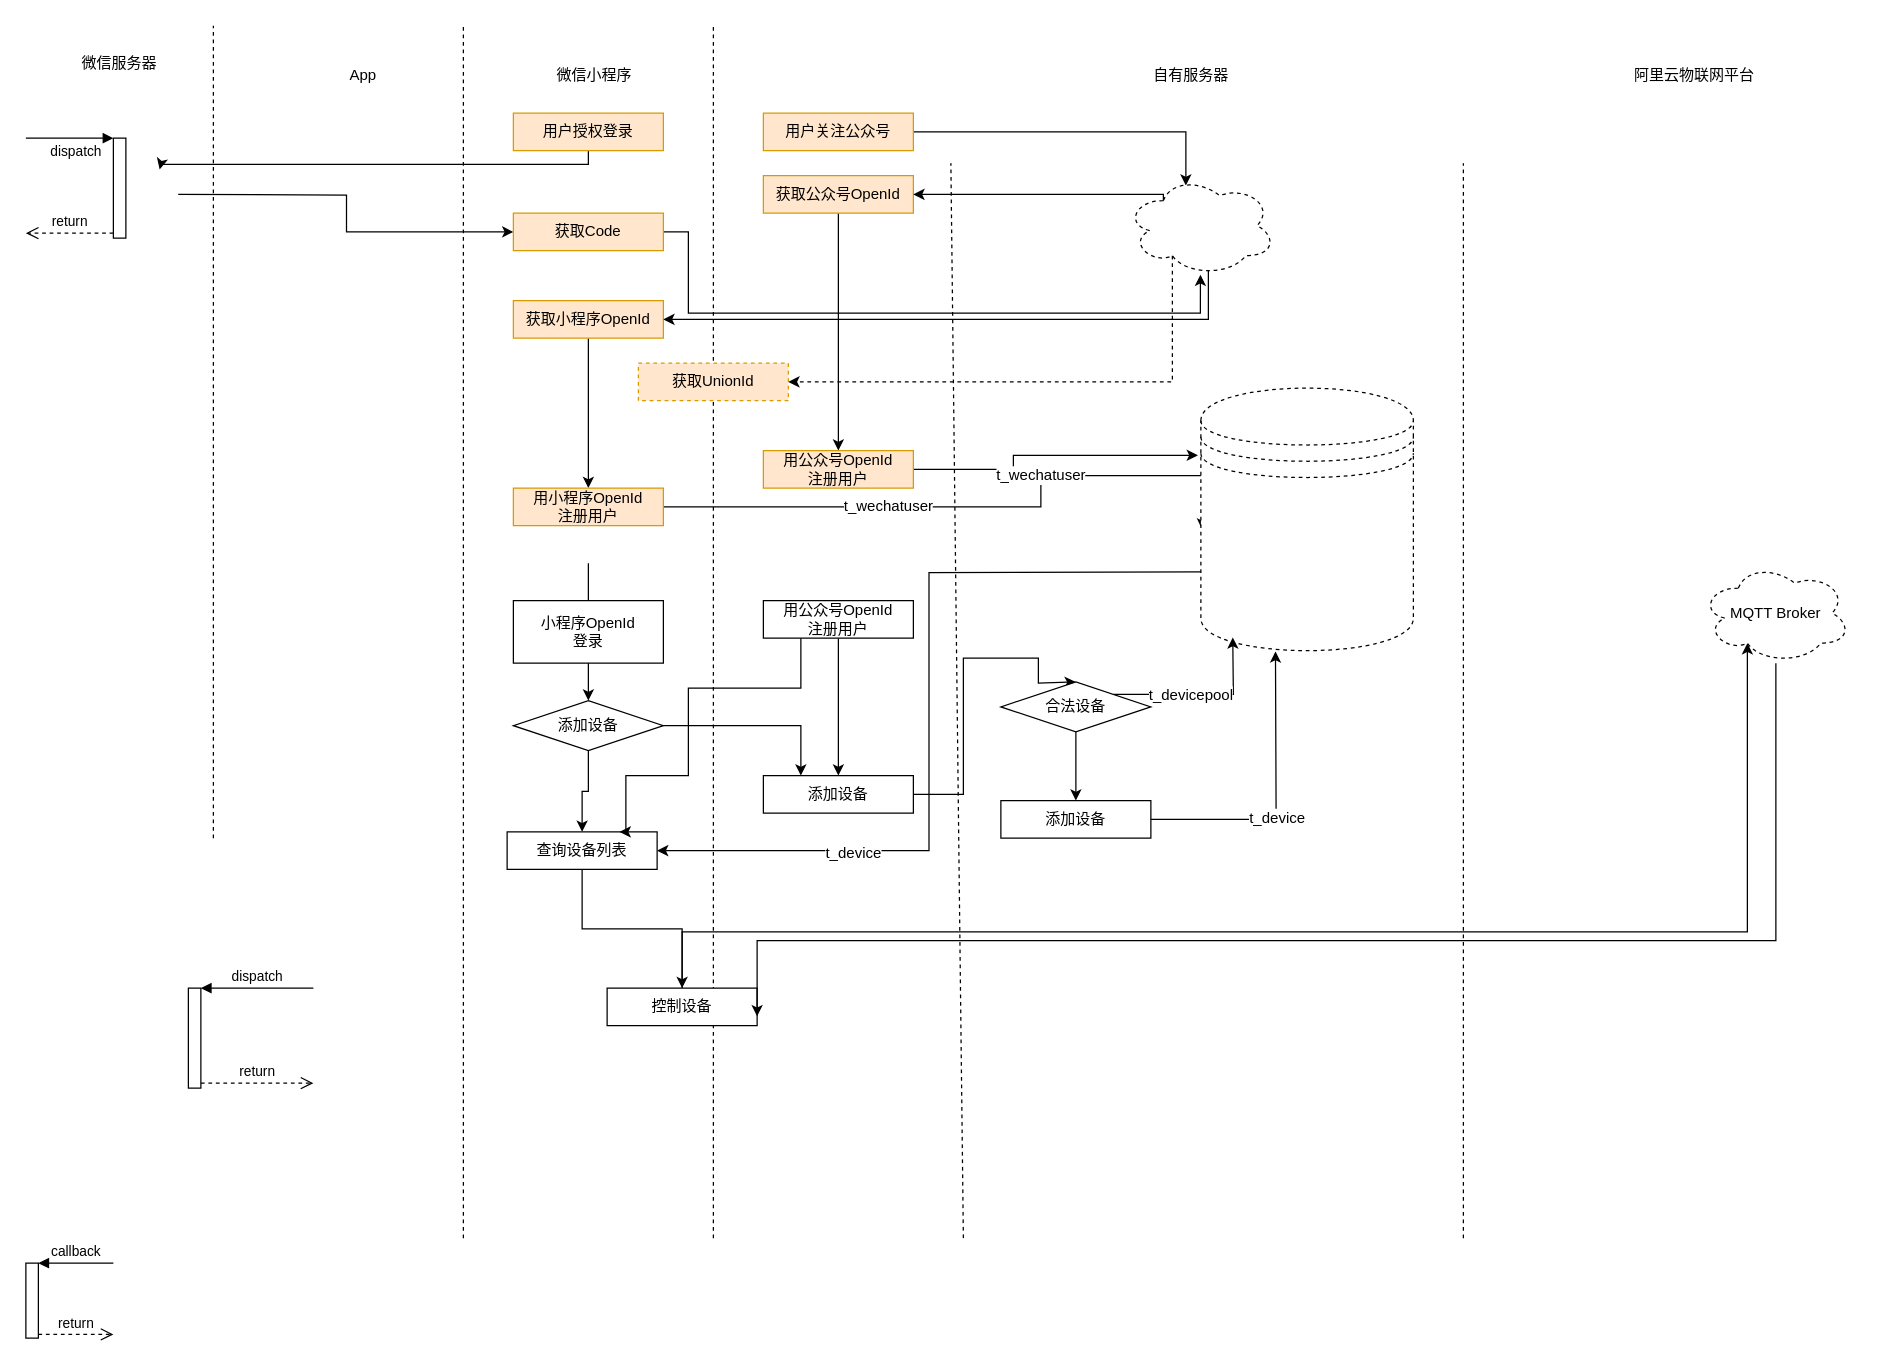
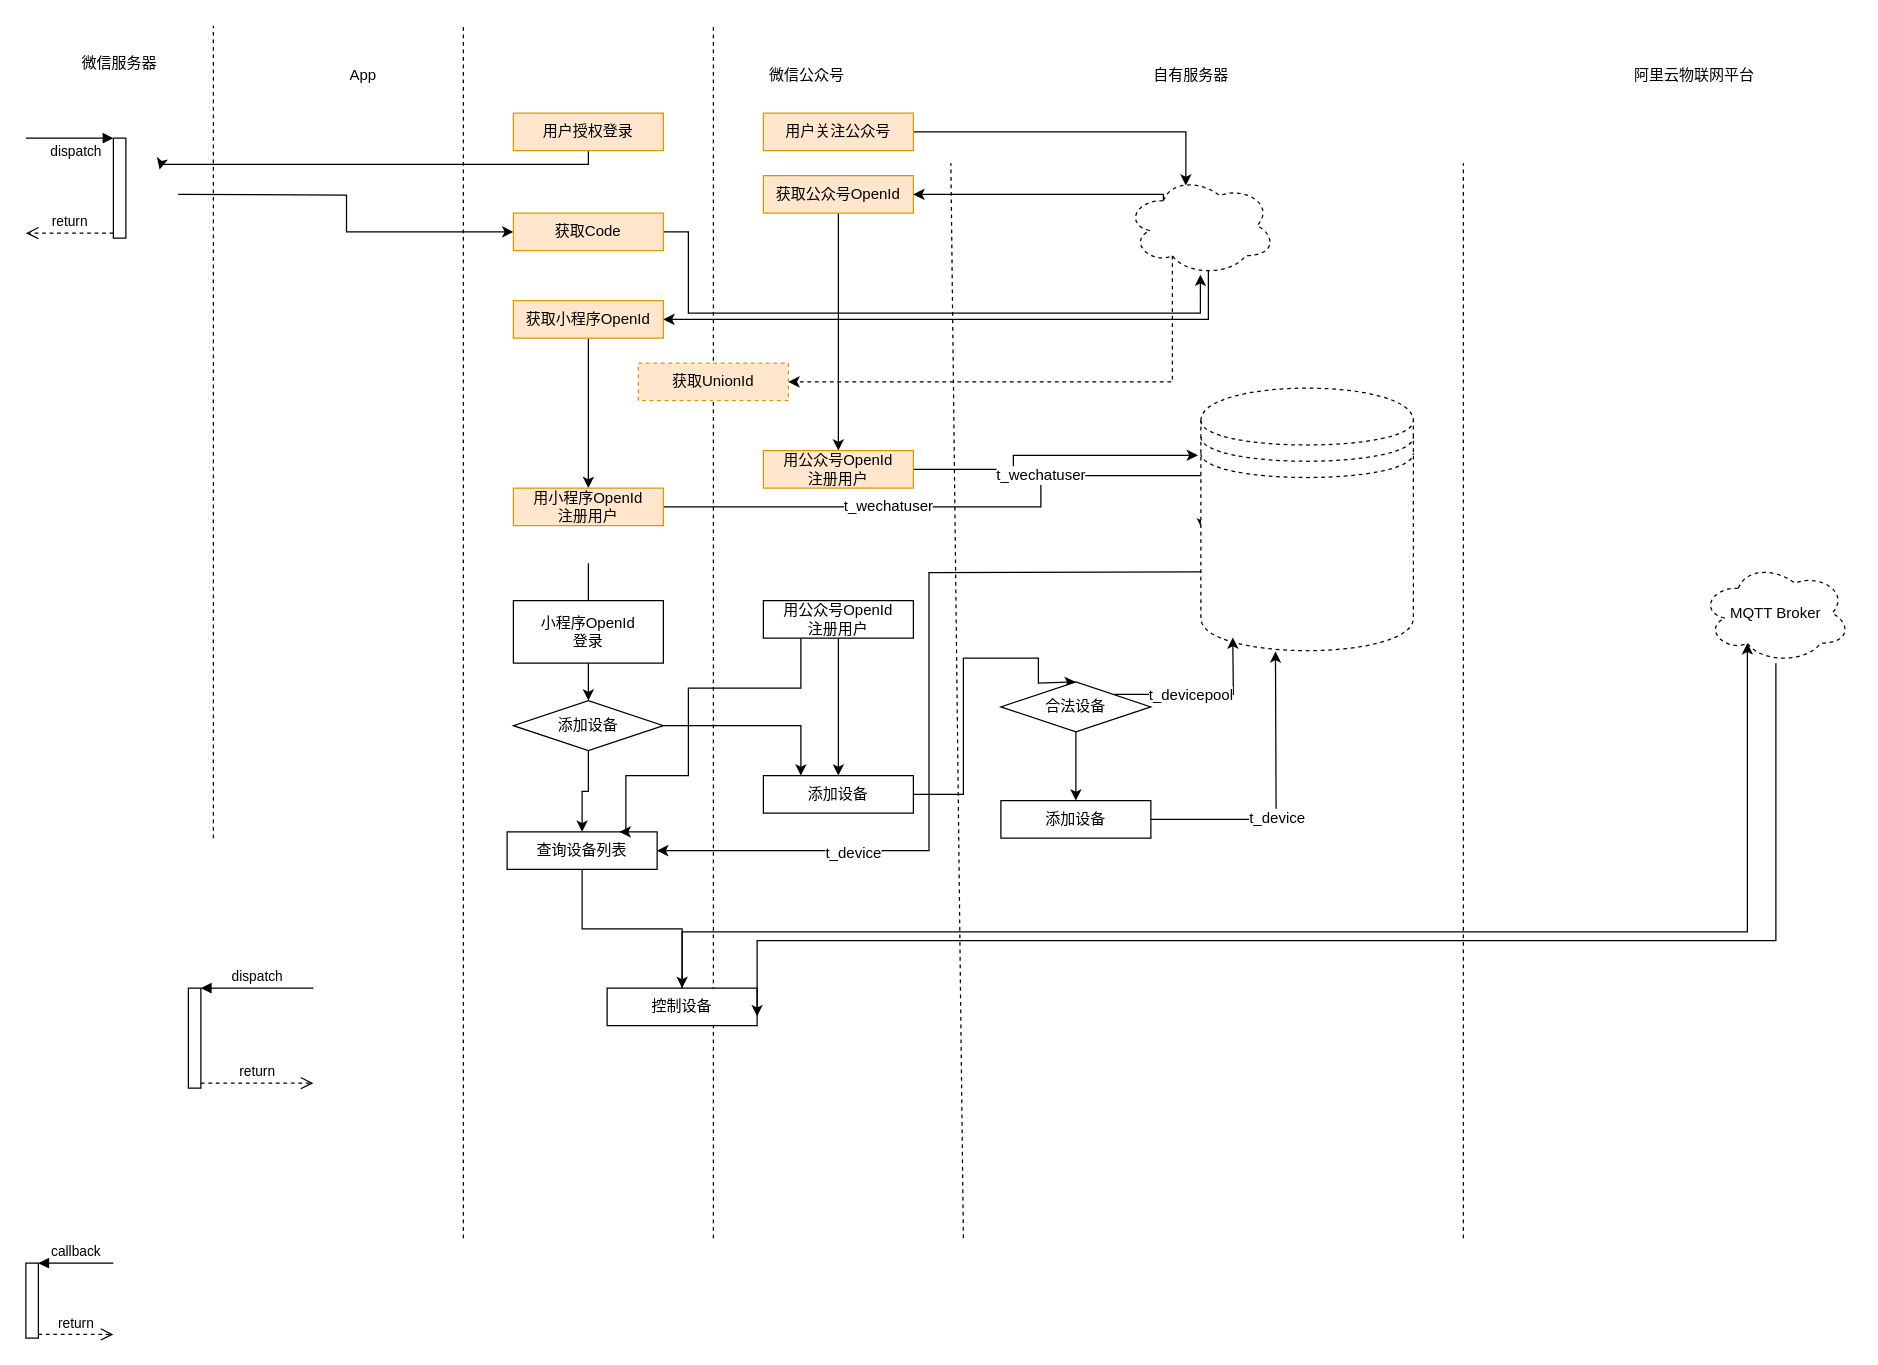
node "微信小程序": removed
node "微信公众号": added
